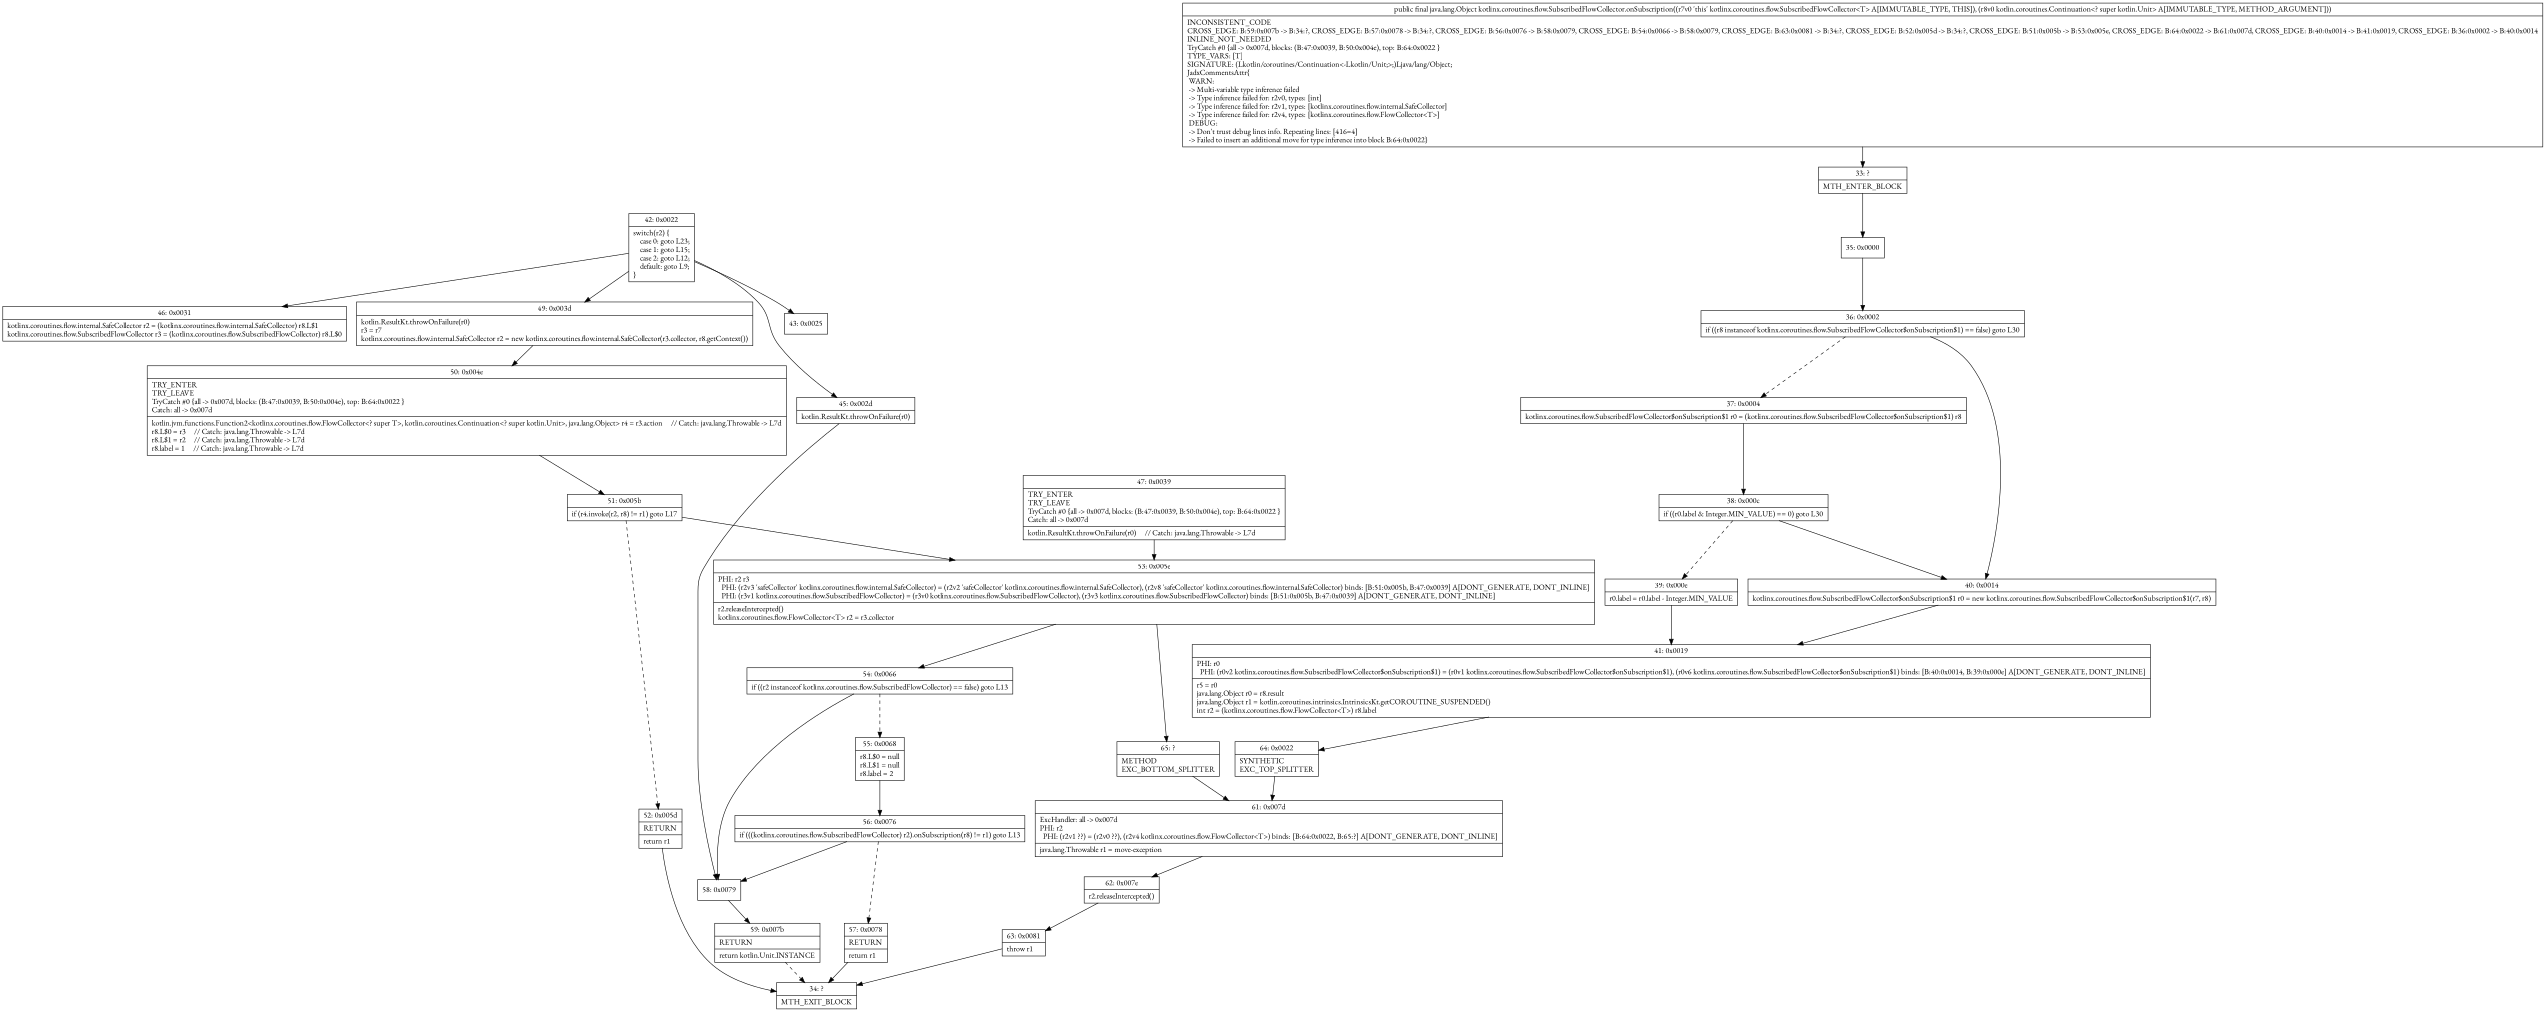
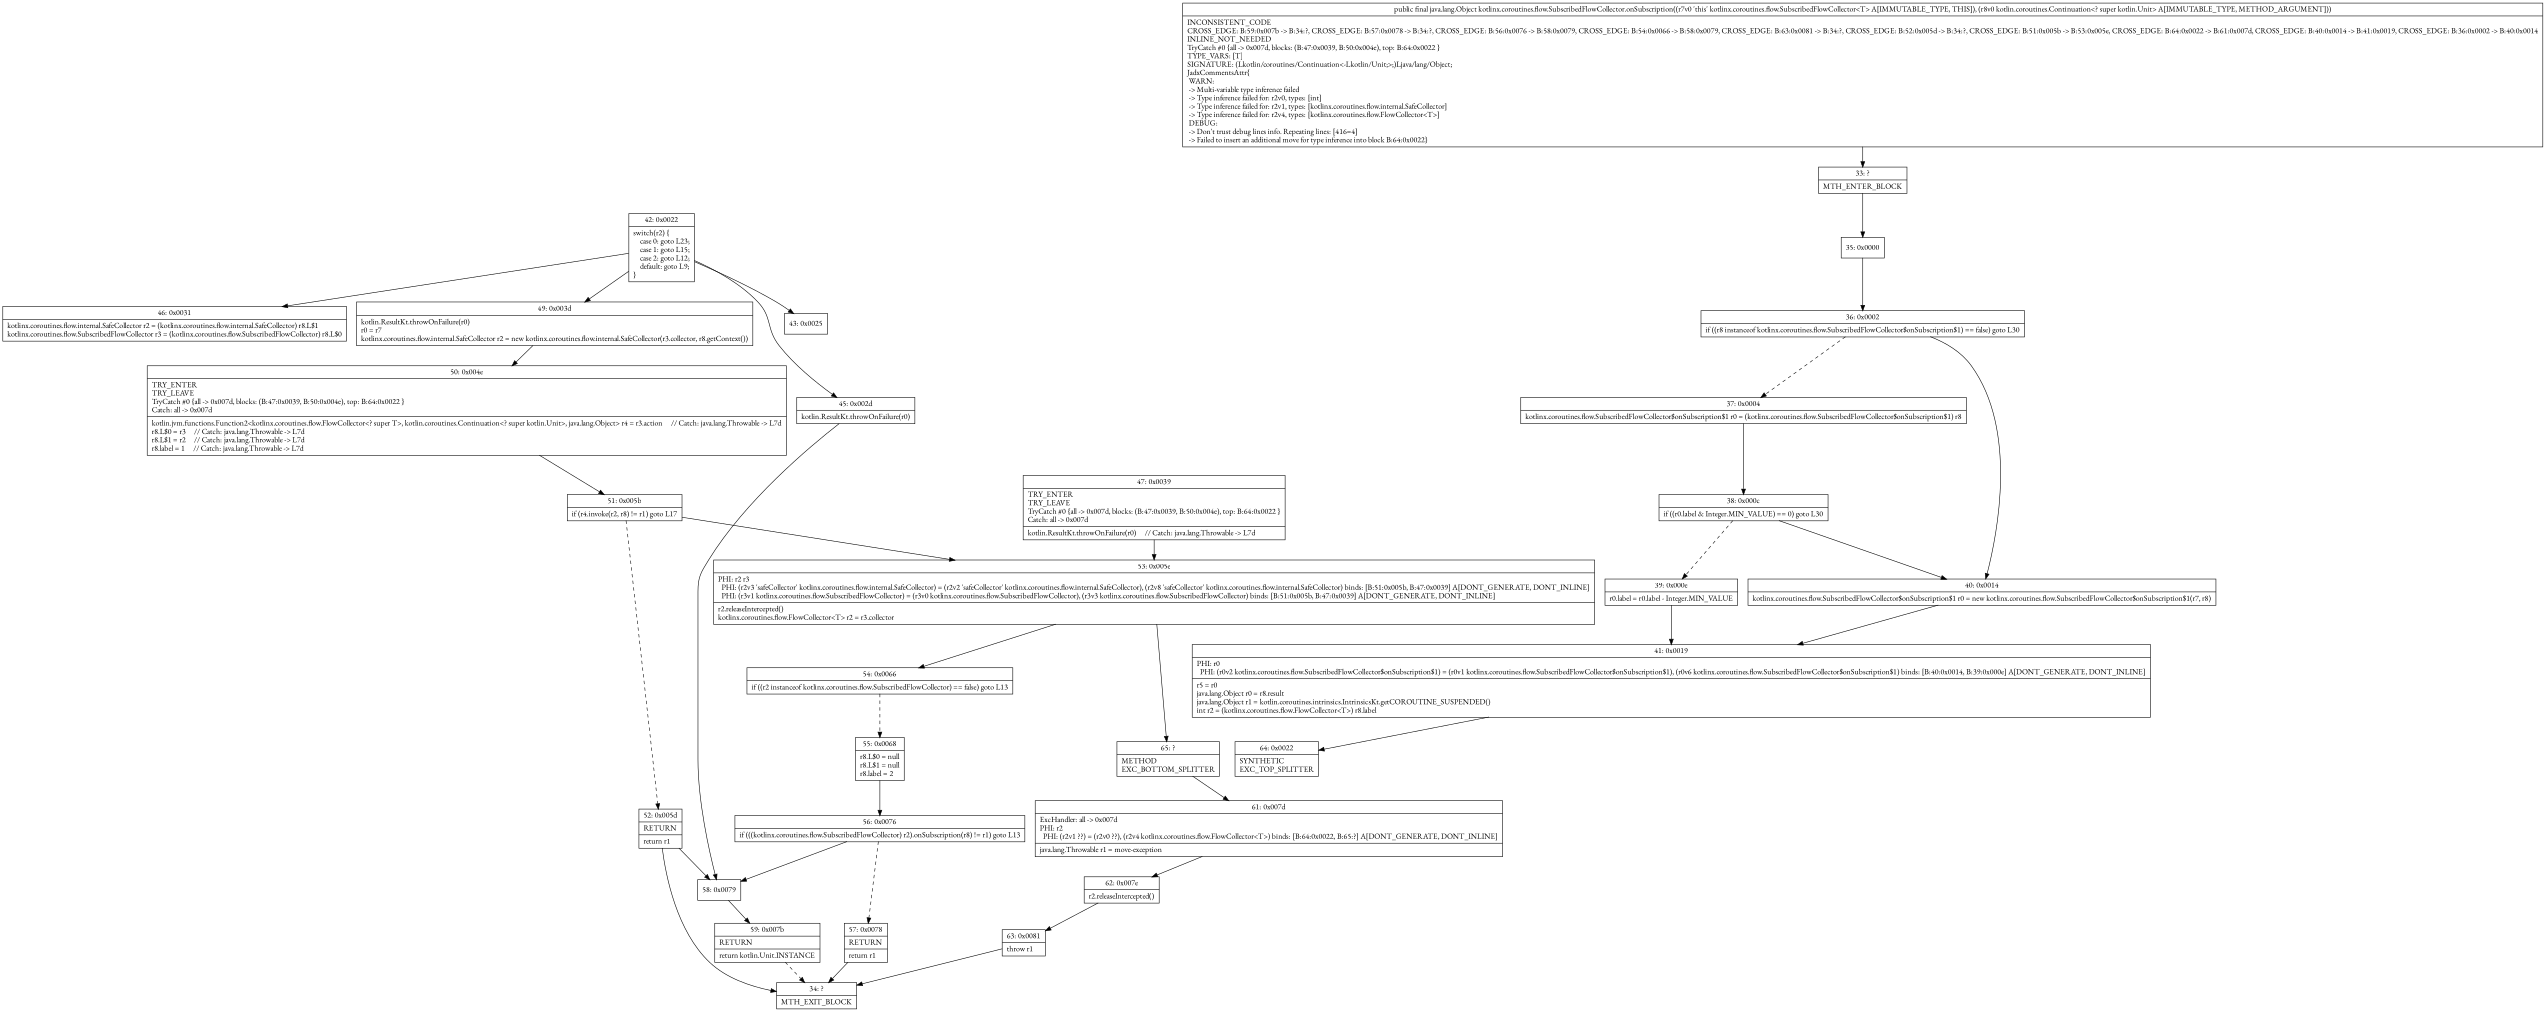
node "49: 0x003d": text "r3 = r7" -> "r0 = r7"
edge "54: 0x0066" -> "58: 0x0079": now "52: 0x005d" -> "58: 0x0079"
edge "64: 0x0022" -> "61: 0x007d": removed
